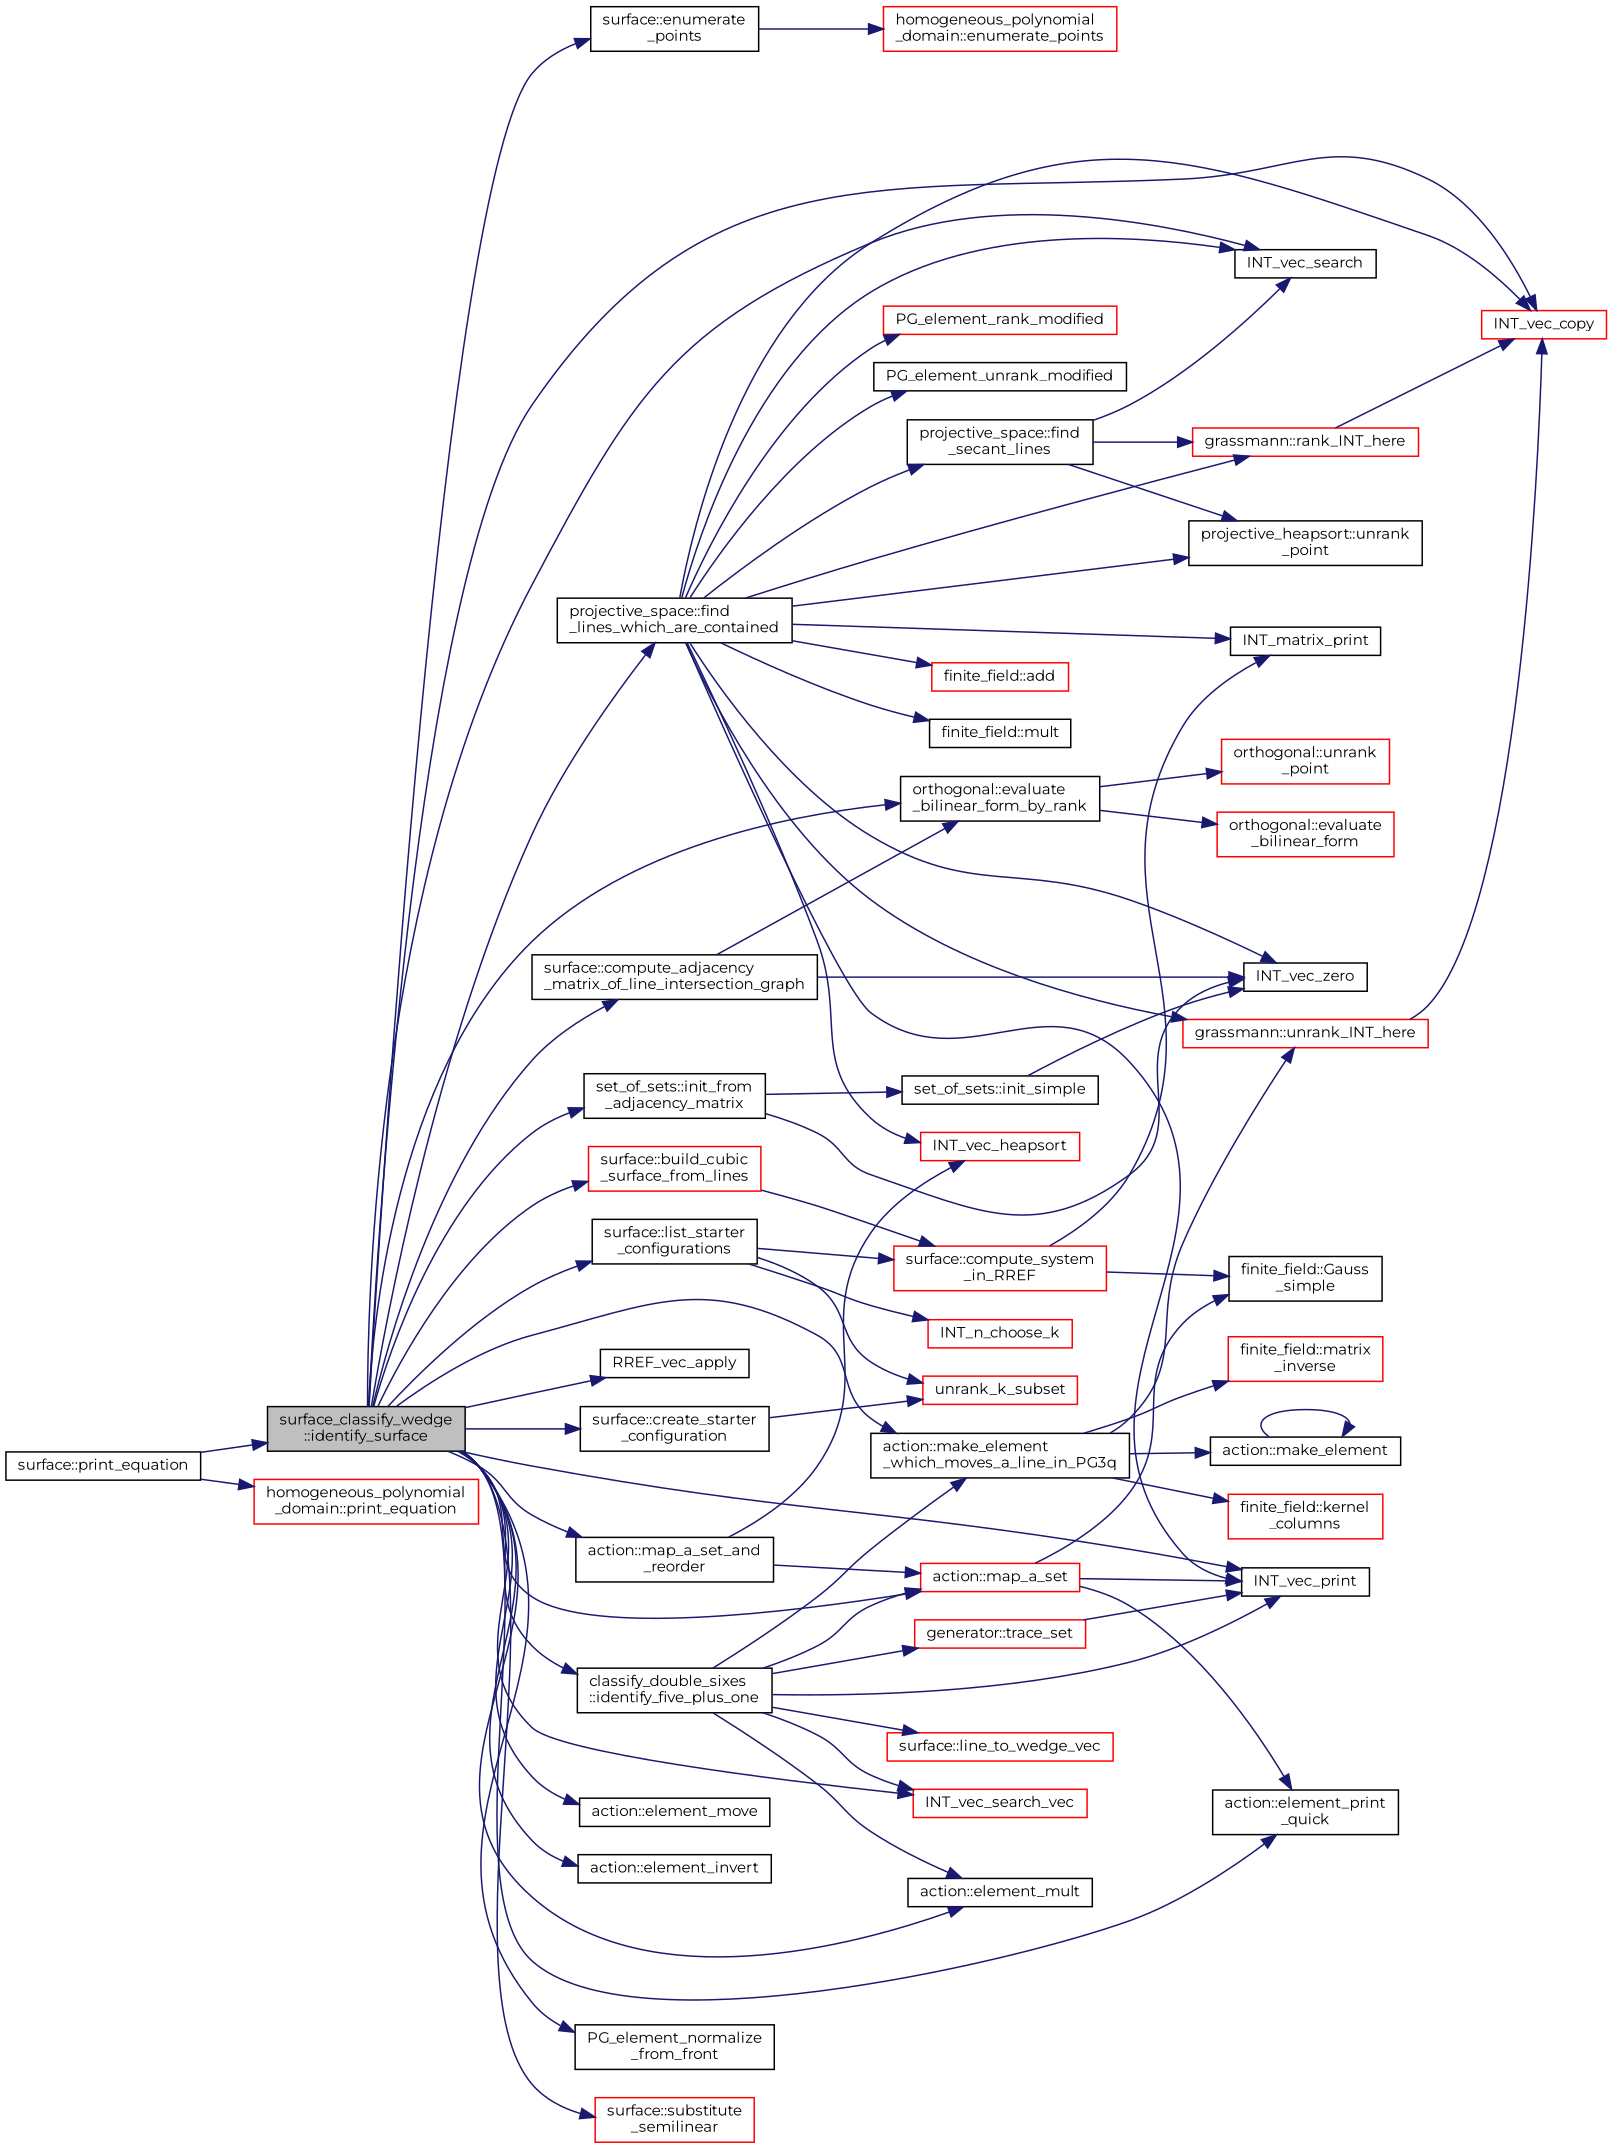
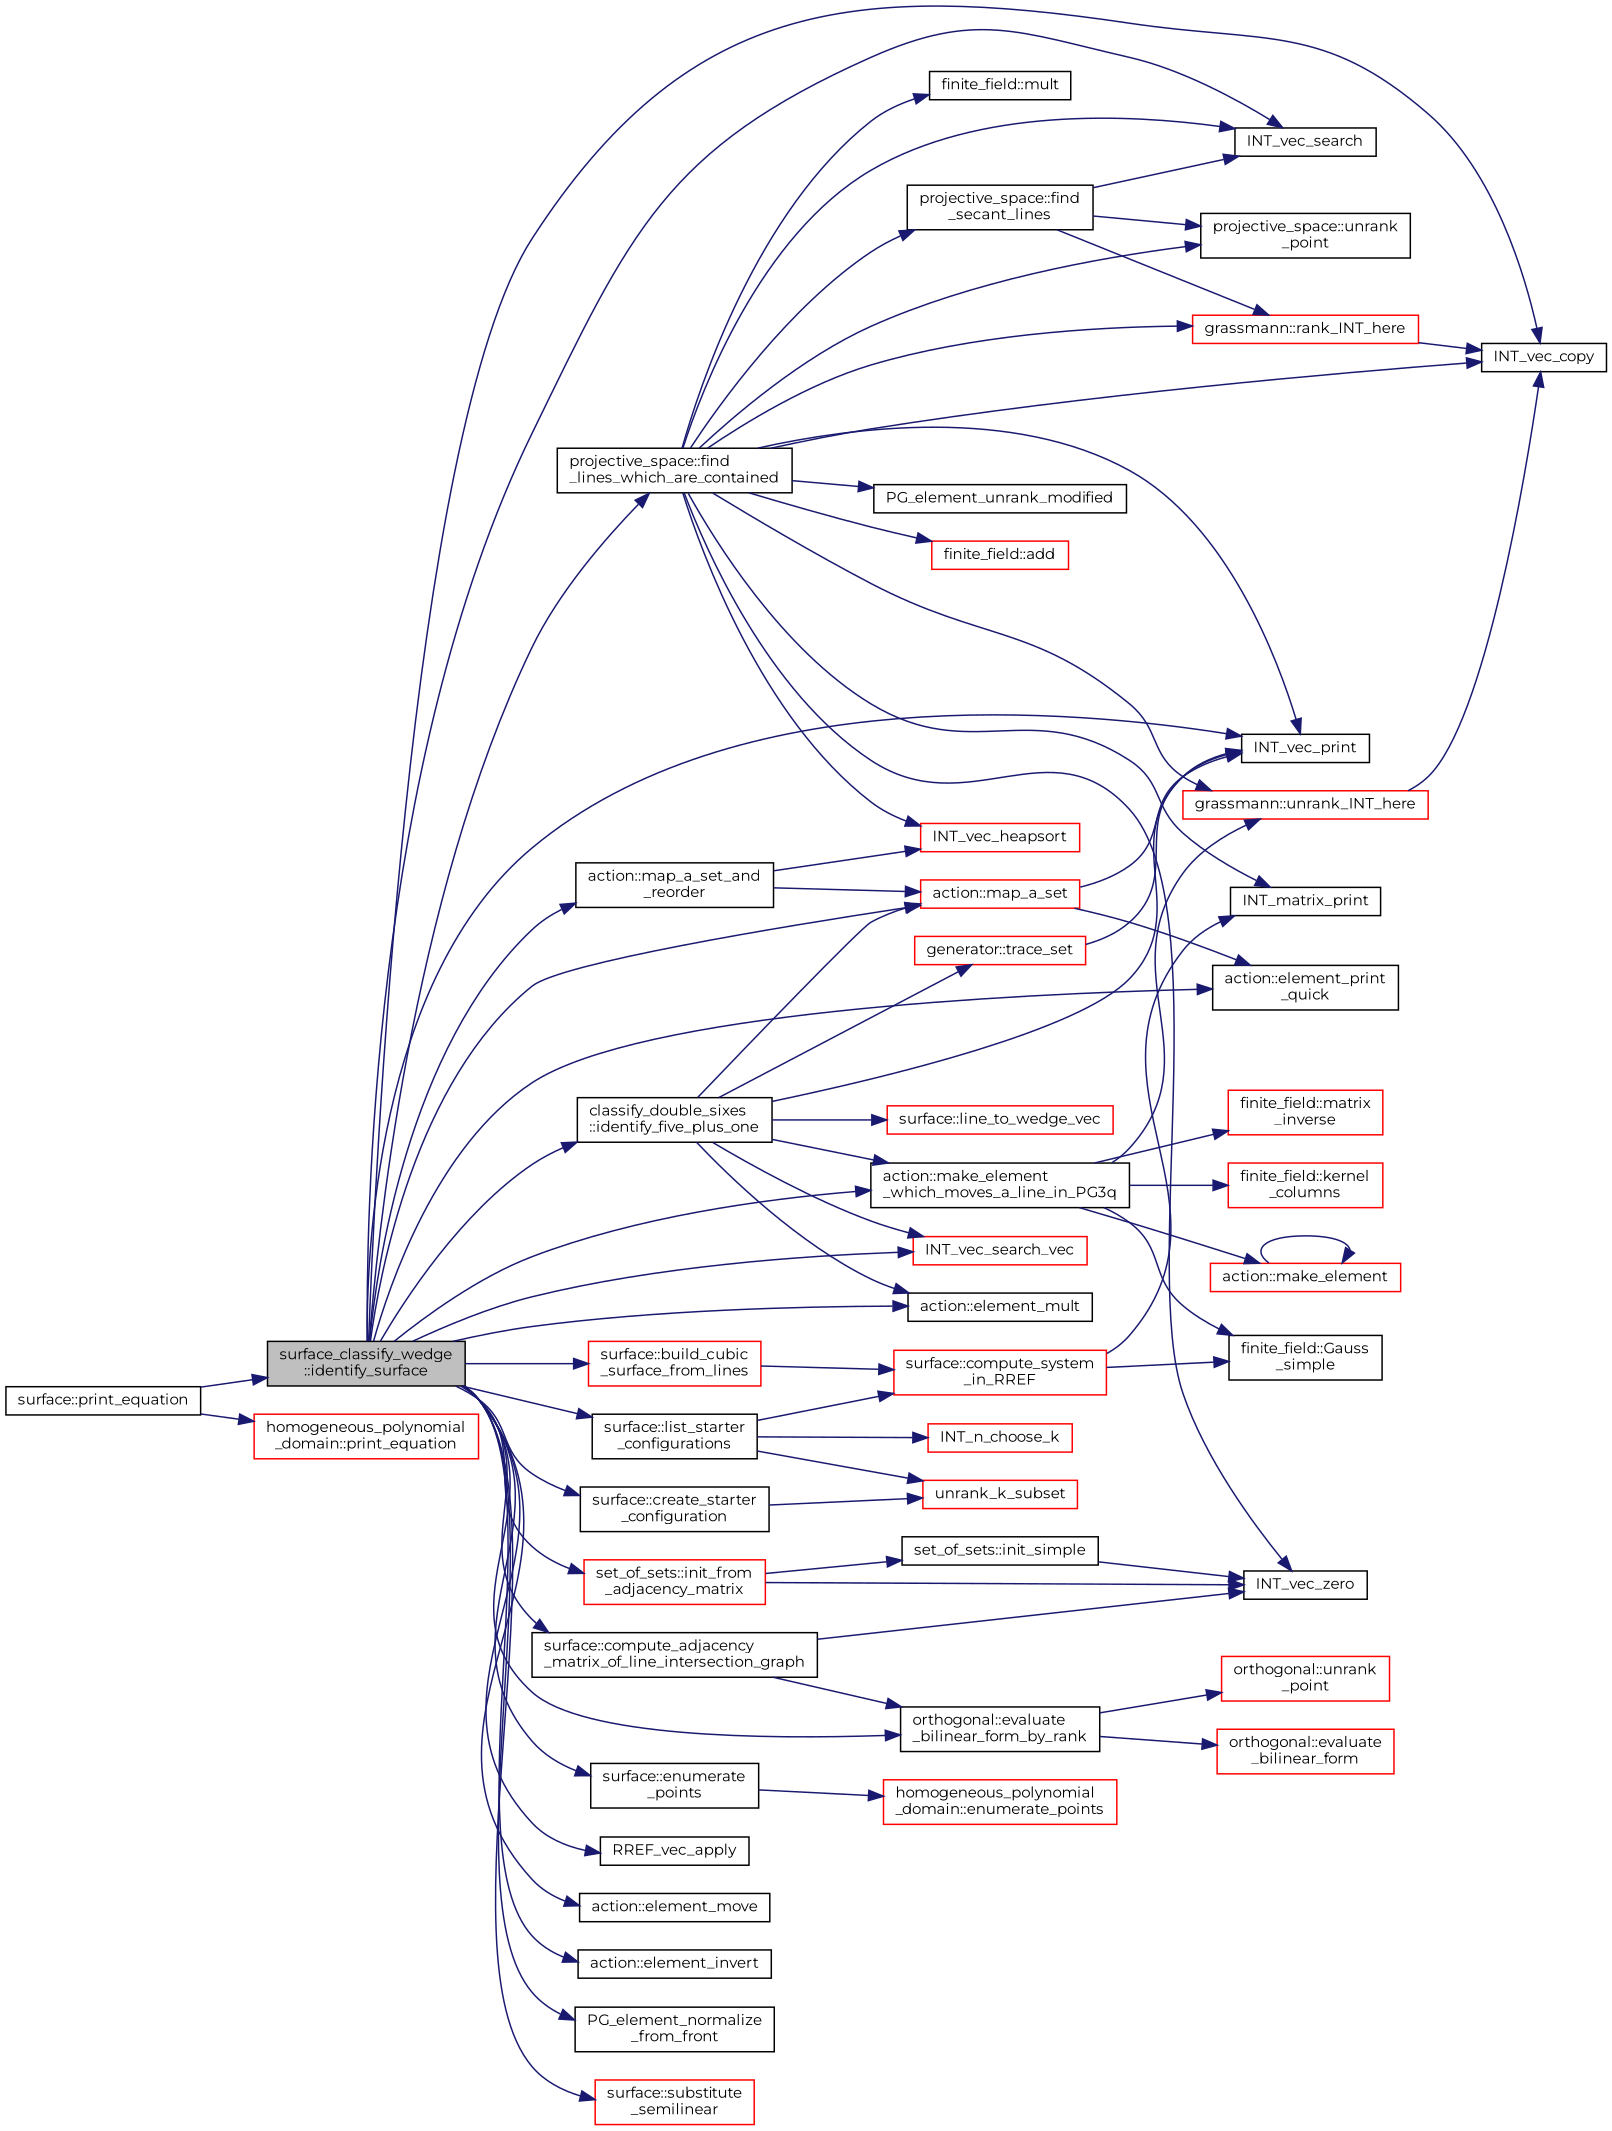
node "PG_element_rank_modified": removed
node "INT_vec_copy": color red -> black
node "projective_heapsort::unrank _point": label "projective_heapsort::unrank _point" -> "projective_space::unrank _point"
node "set_of_sets::init_from _adjacency_matrix": color black -> red
edge "action::map_a_set" -> "finite_field::Gauss _simple": now "action::make_element _which_moves_a_line_in_PG3q" -> "finite_field::Gauss _simple"
node "action::make_element": color black -> red
